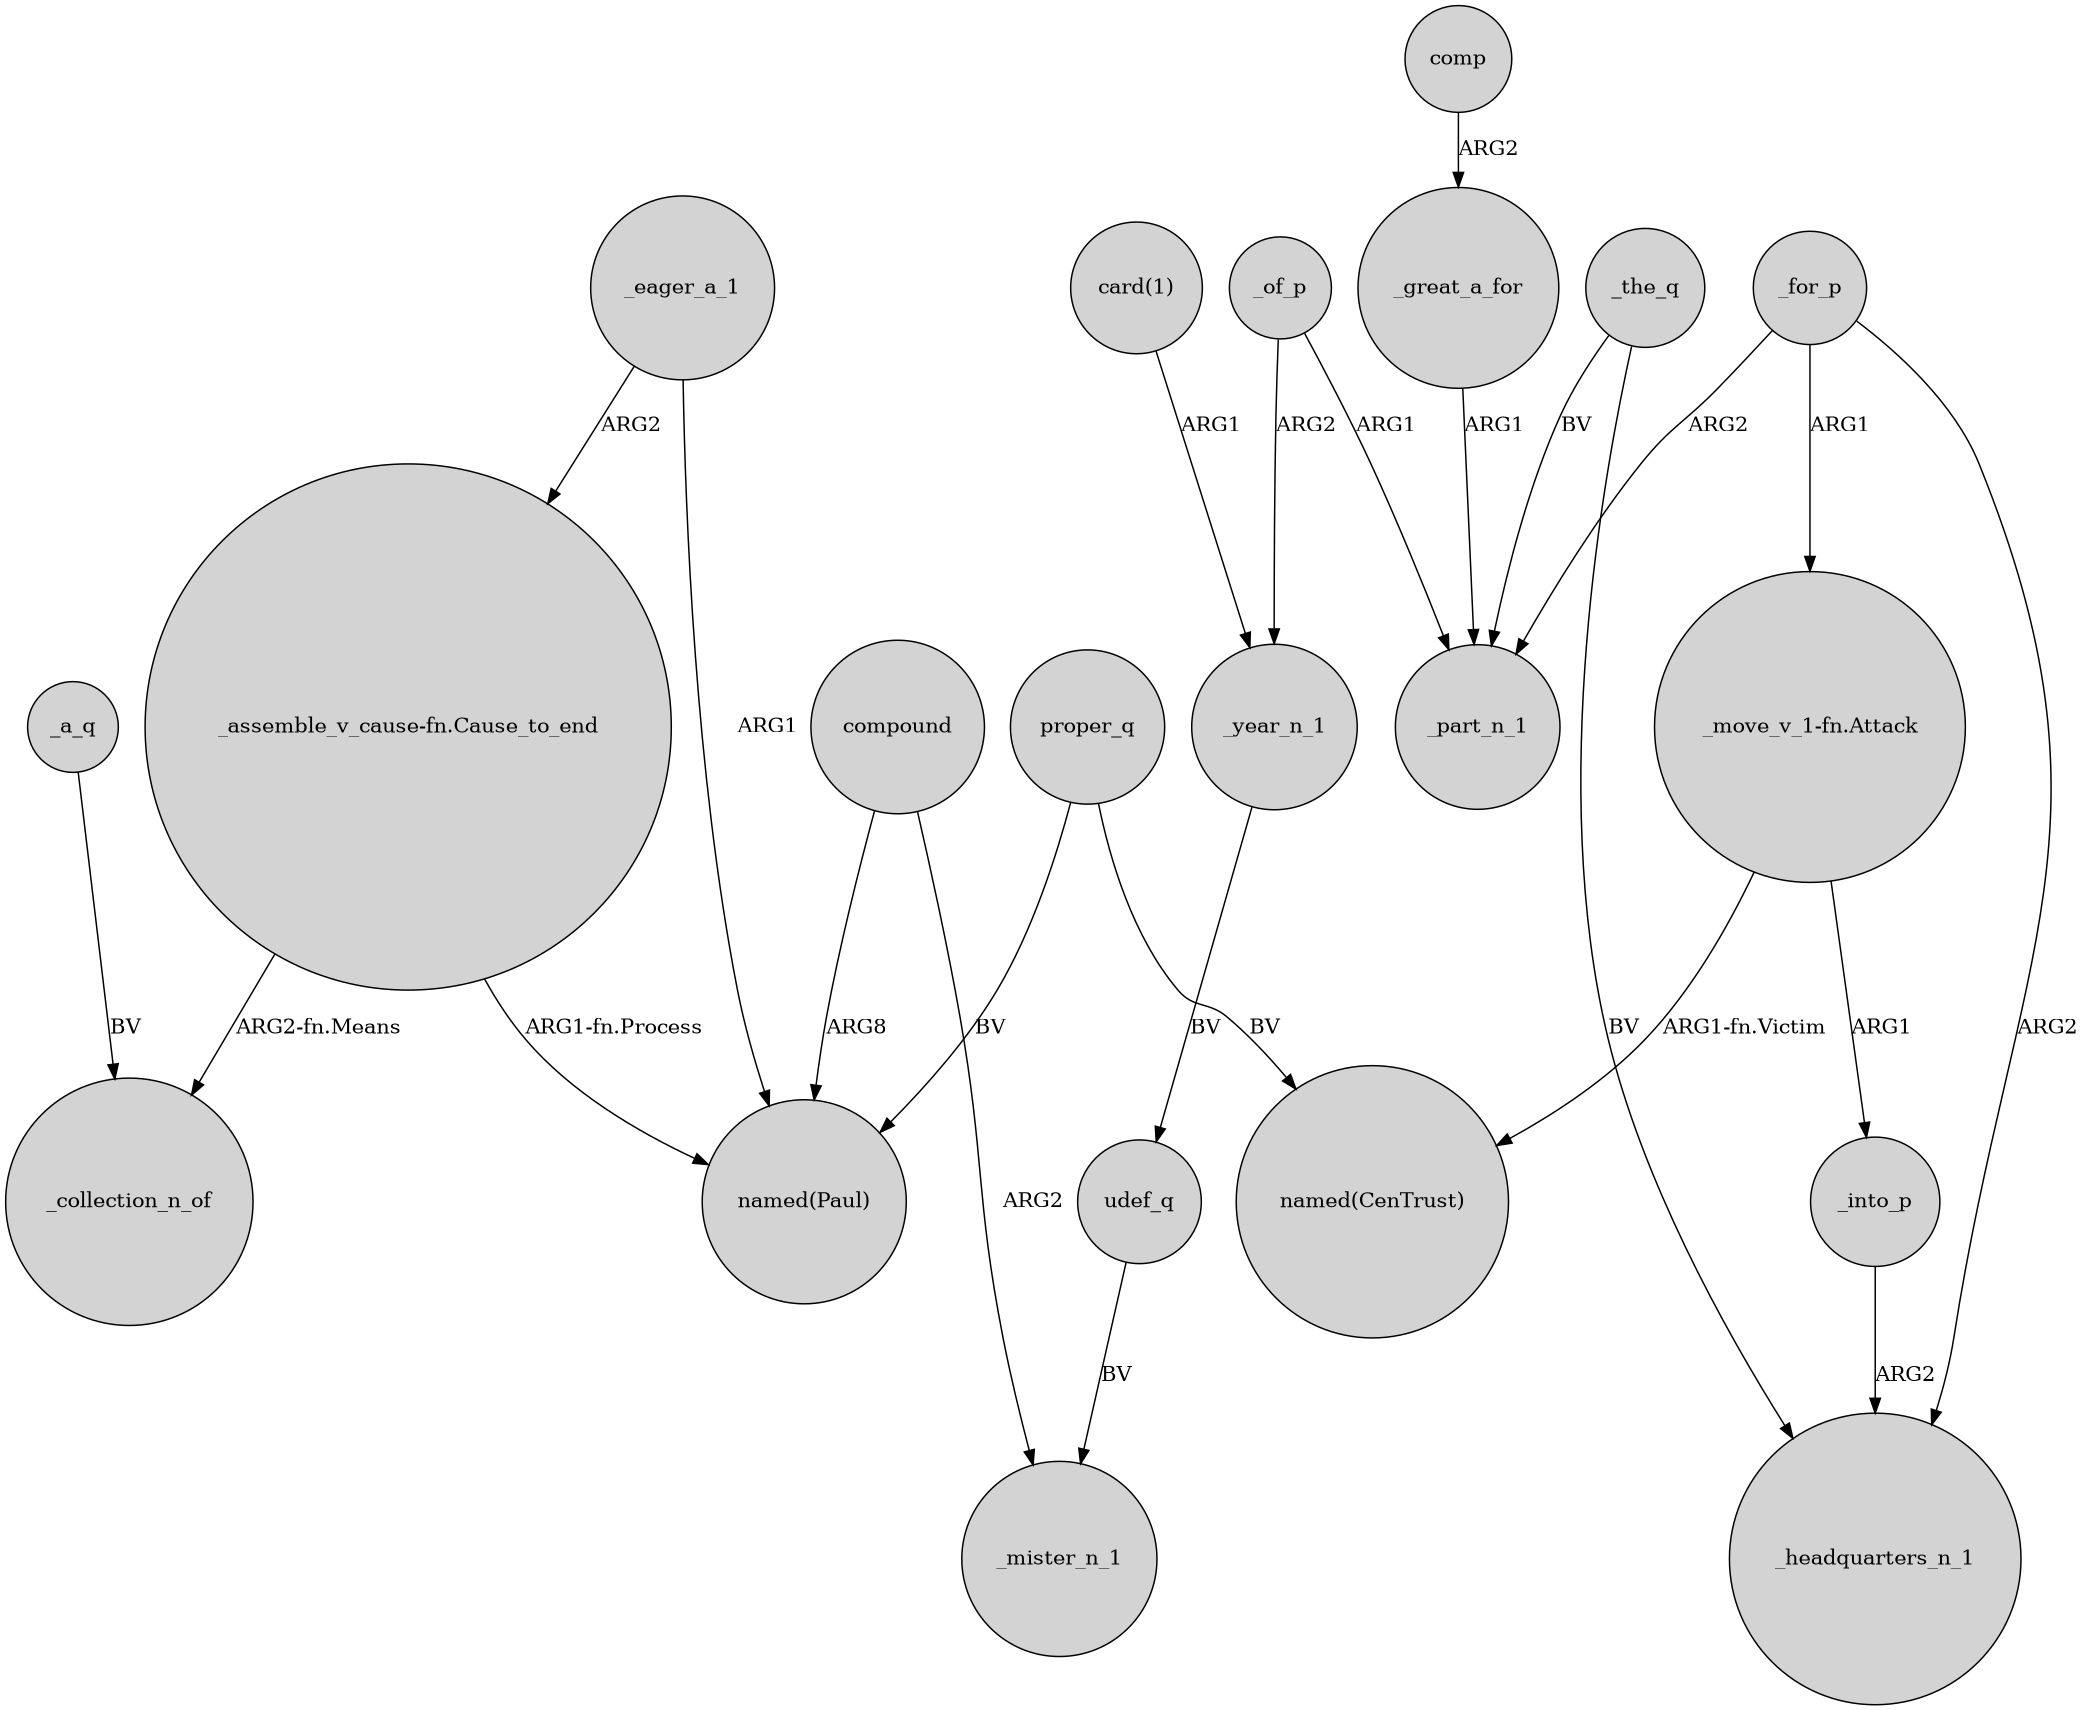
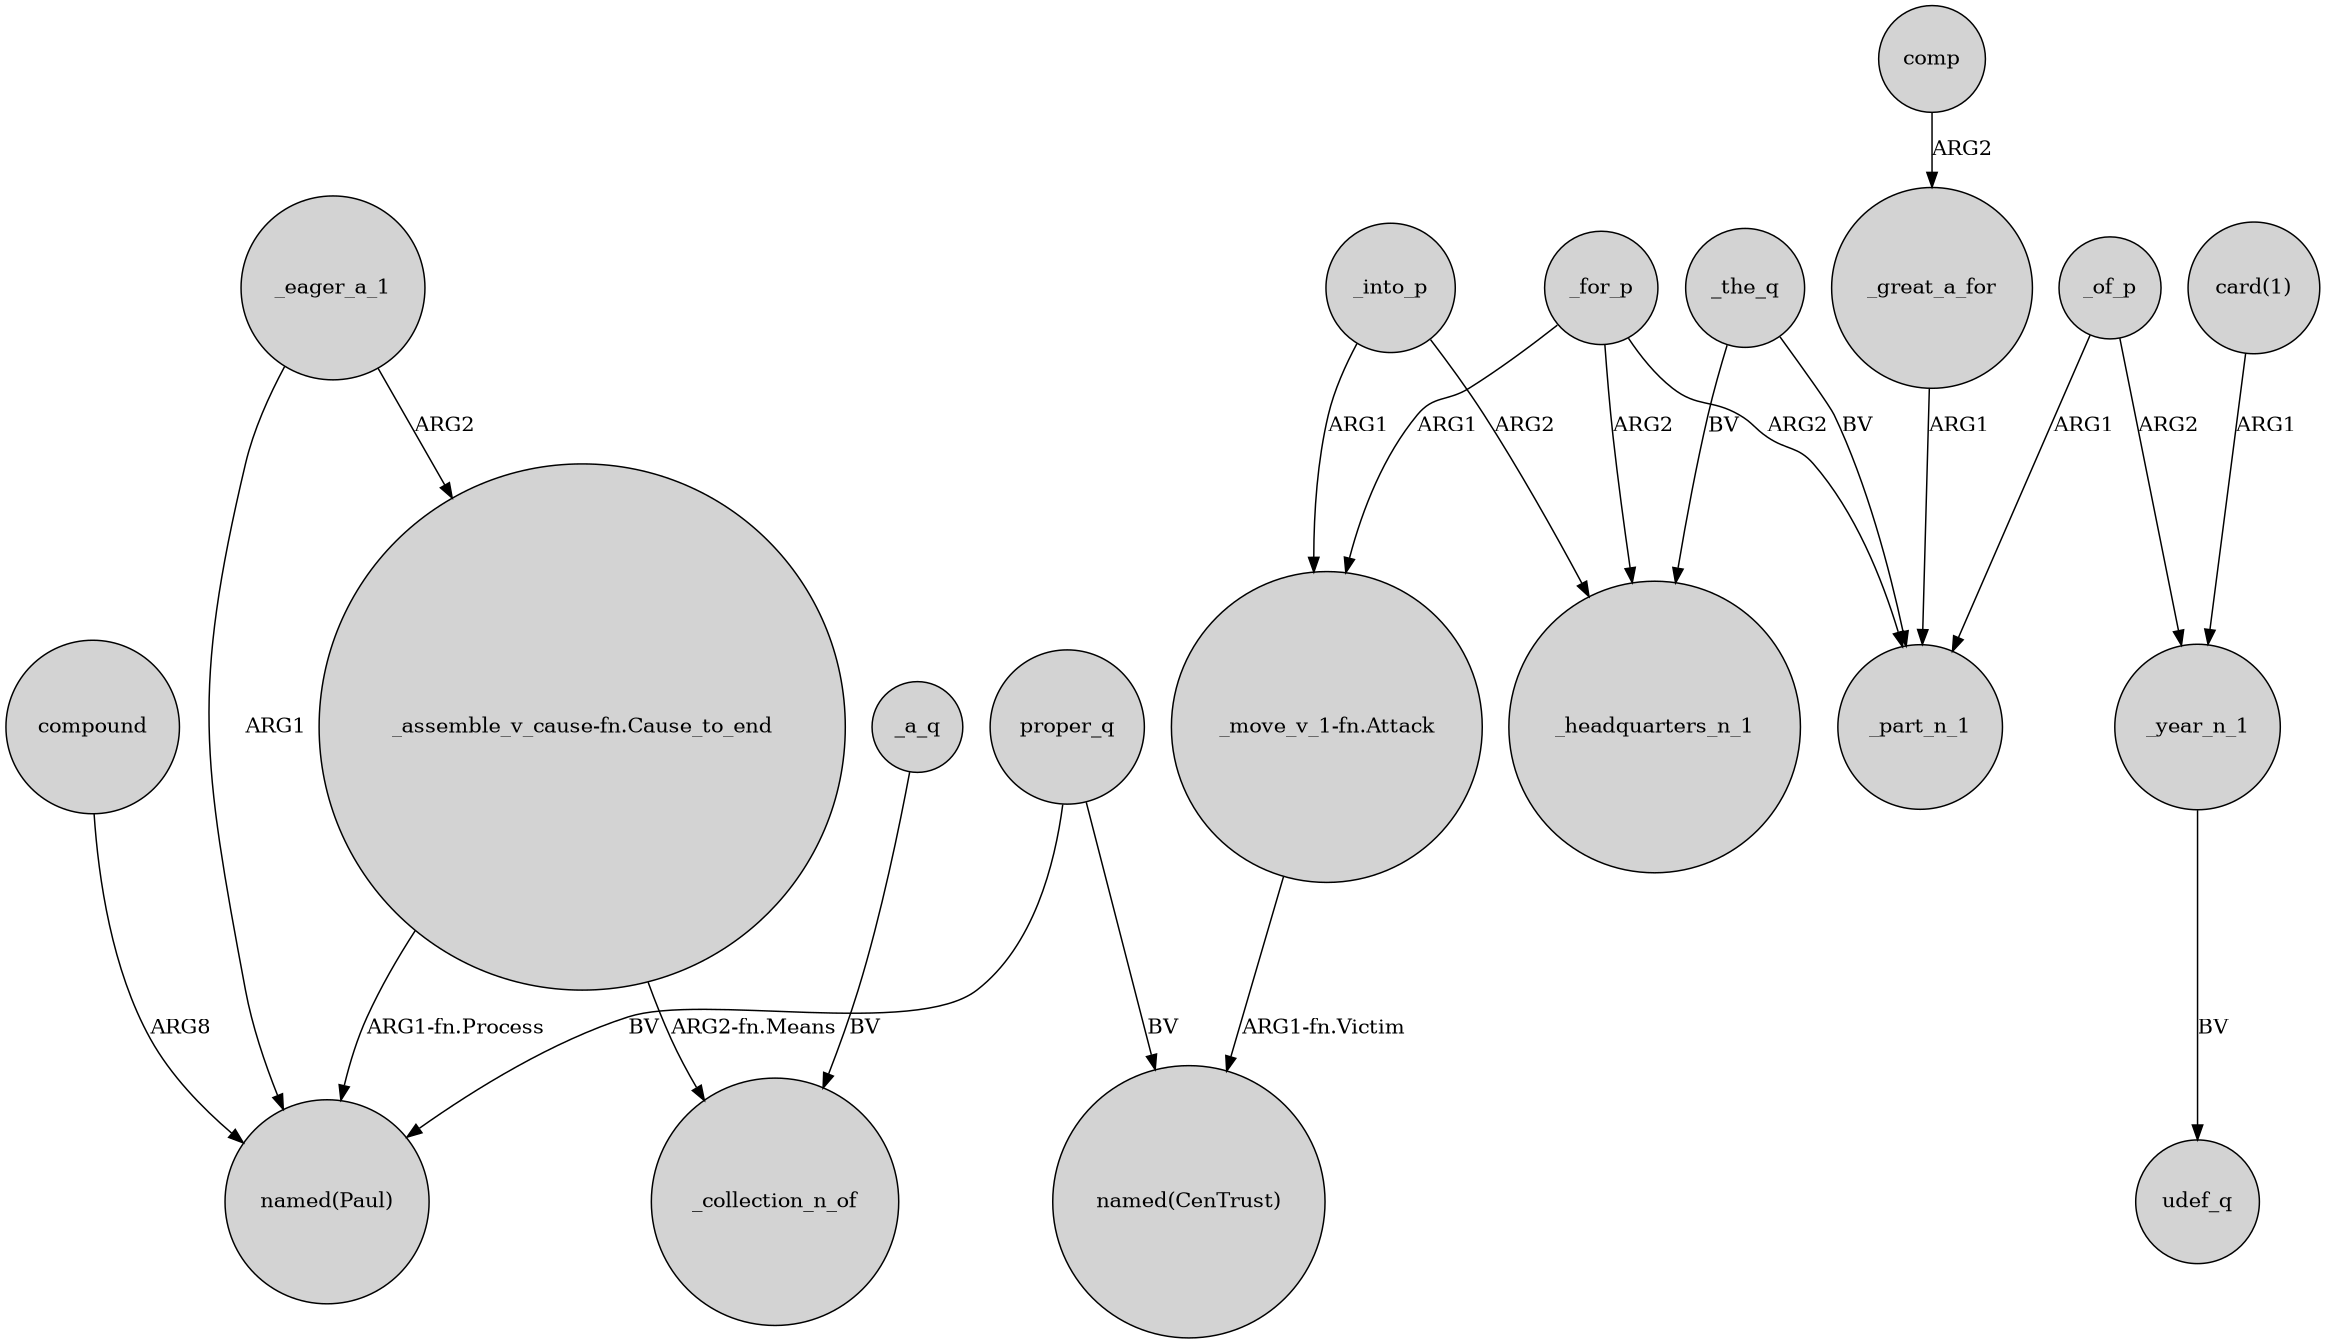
edge "_move_v_1-fn.Attack" -> "_into_p": reversed
node "_mister_n_1": removed
